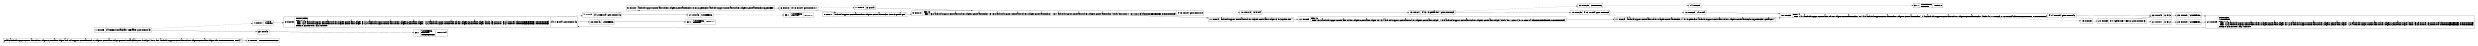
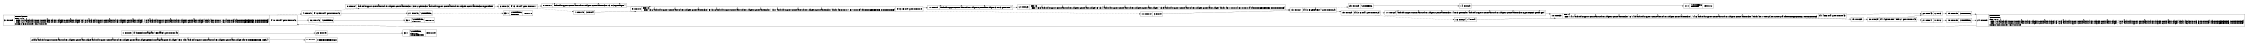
edge "12: 0x0023" -> "17: 0x002f": now "12: 0x0023" -> "13: 0x0027"
node "2: 0x0007": removed
